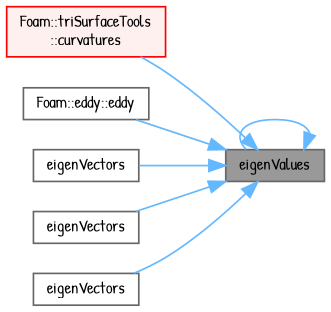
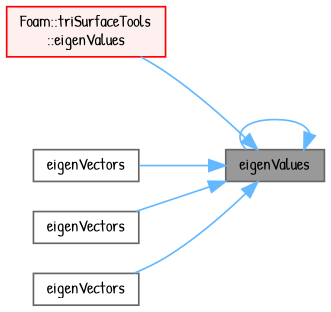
node "Foam::triSurfaceTools ::curvatures": label "Foam::triSurfaceTools ::curvatures" -> "Foam::triSurfaceTools ::eigenValues"
node "Foam::eddy::eddy": removed
